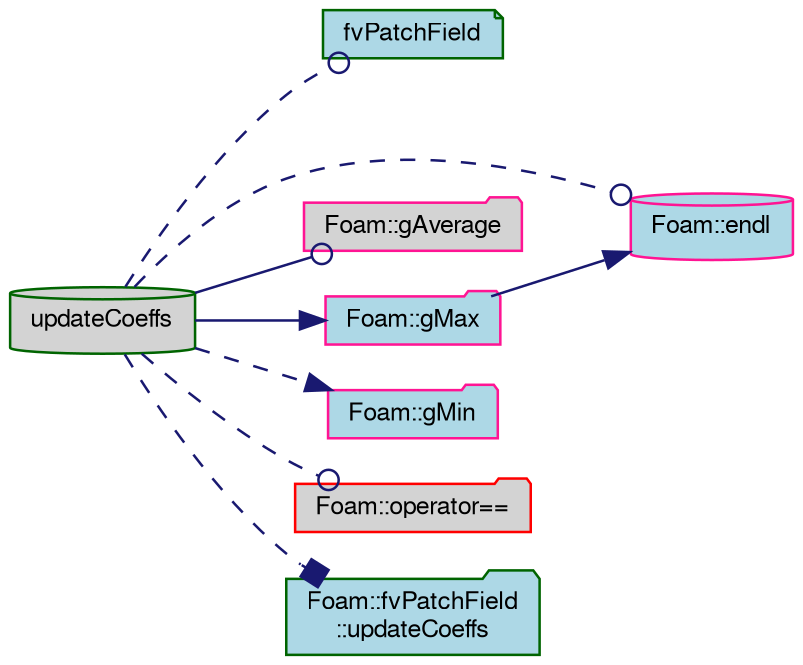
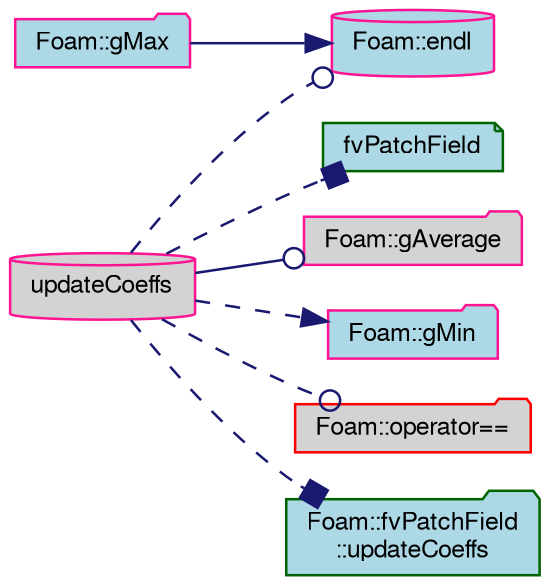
edge "updateCoeffs" -> "fvPatchField": arrowhead odot -> box
node "updateCoeffs": color darkgreen -> deeppink
edge "updateCoeffs" -> "Foam::gMax": removed
